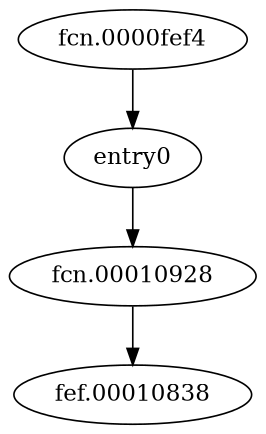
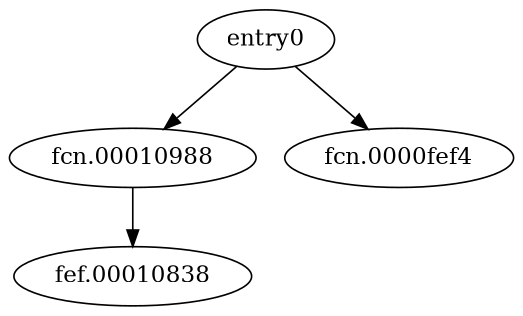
edge "fcn.0000fef4" -> "entry0": reversed
node "fcn.00010928": label "fcn.00010928" -> "fcn.00010988"
